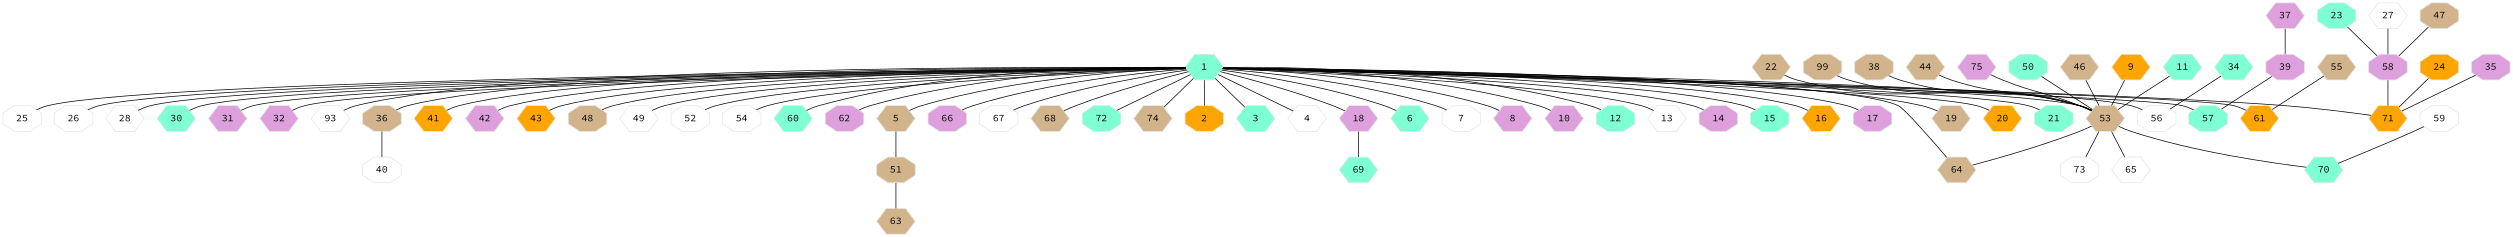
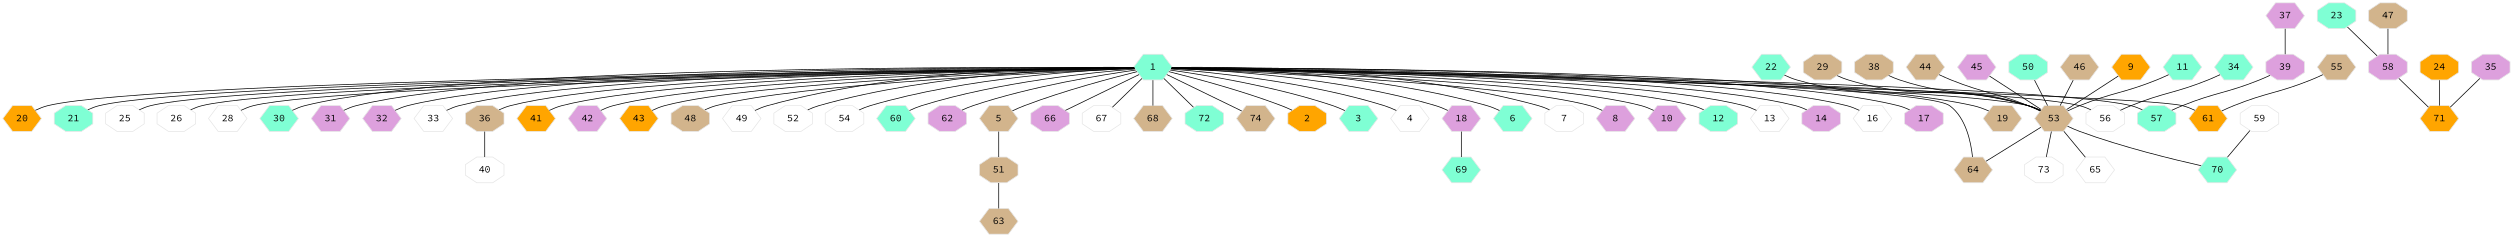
node "27": removed
node "22": fillcolor tan -> aquamarine
node "99": label "99" -> "29"
node "75": label "75" -> "45"
edge "1" -- "71": removed
node "93": label "93" -> "33"
node "15": removed
node "16": fillcolor orange -> white
